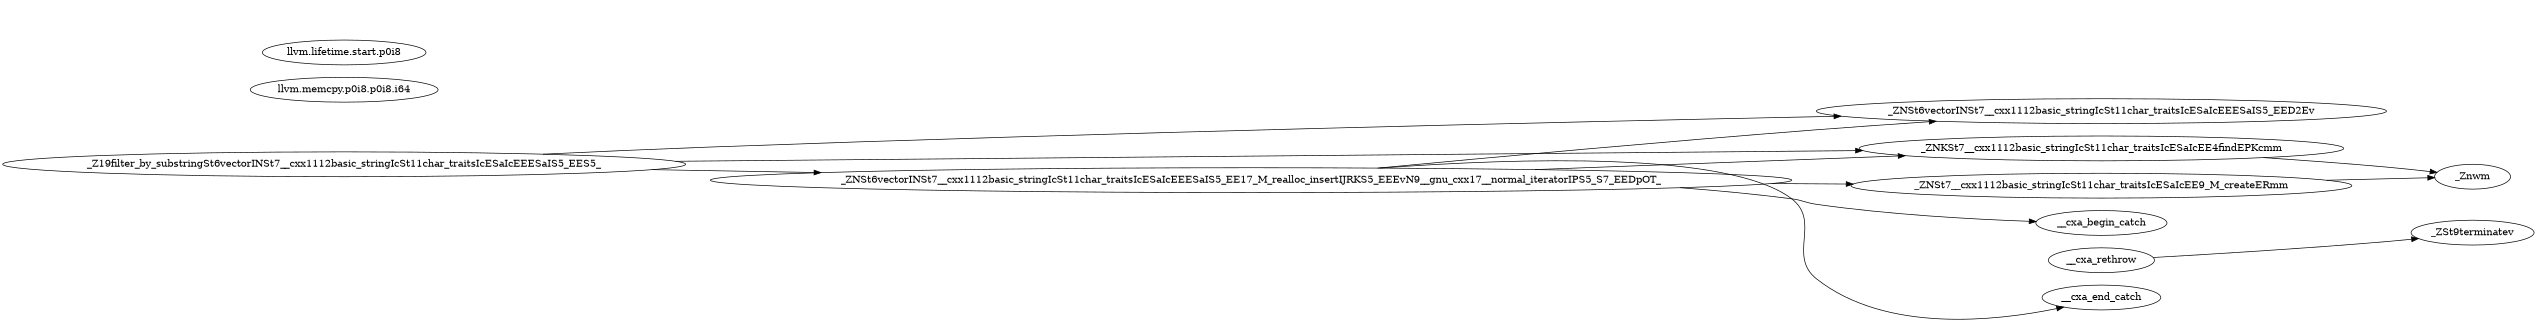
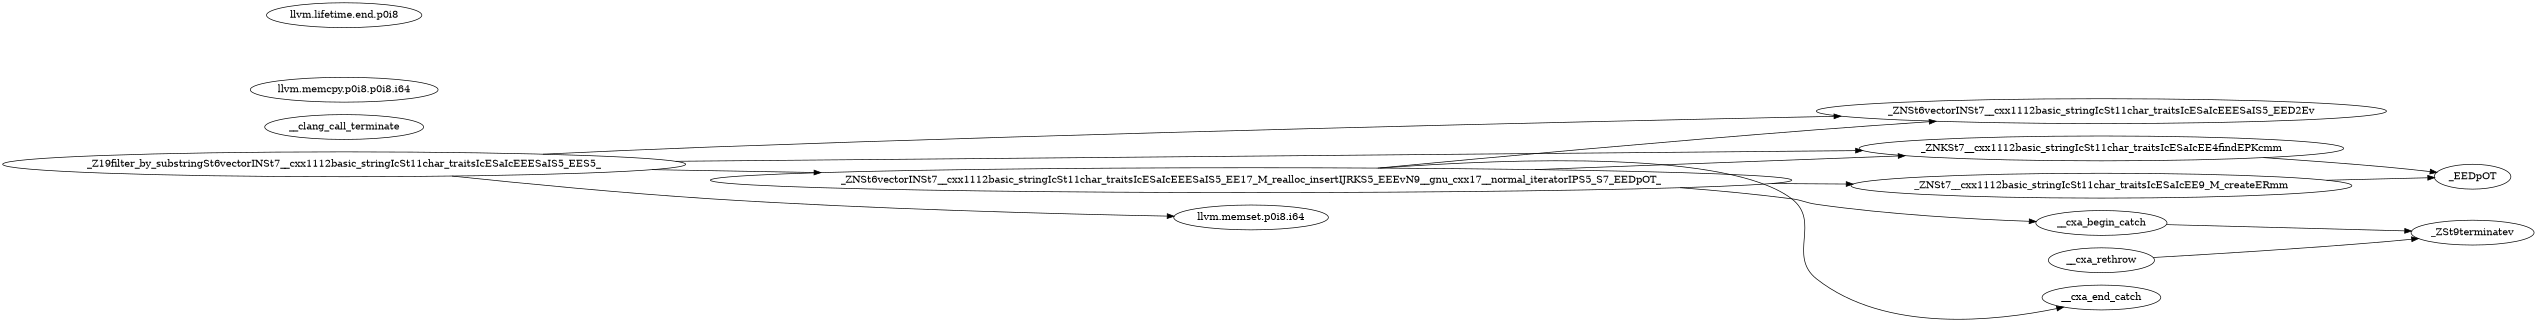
node "llvm.lifetime.end.p0i8": added
node "llvm.lifetime.start.p0i8": removed
node "__clang_call_terminate": added
node "_Znwm": label "_Znwm" -> "_EEDpOT"
node "llvm.memset.p0i8.i64": added
edge "__cxa_begin_catch" -> "_ZSt9terminatev": added
